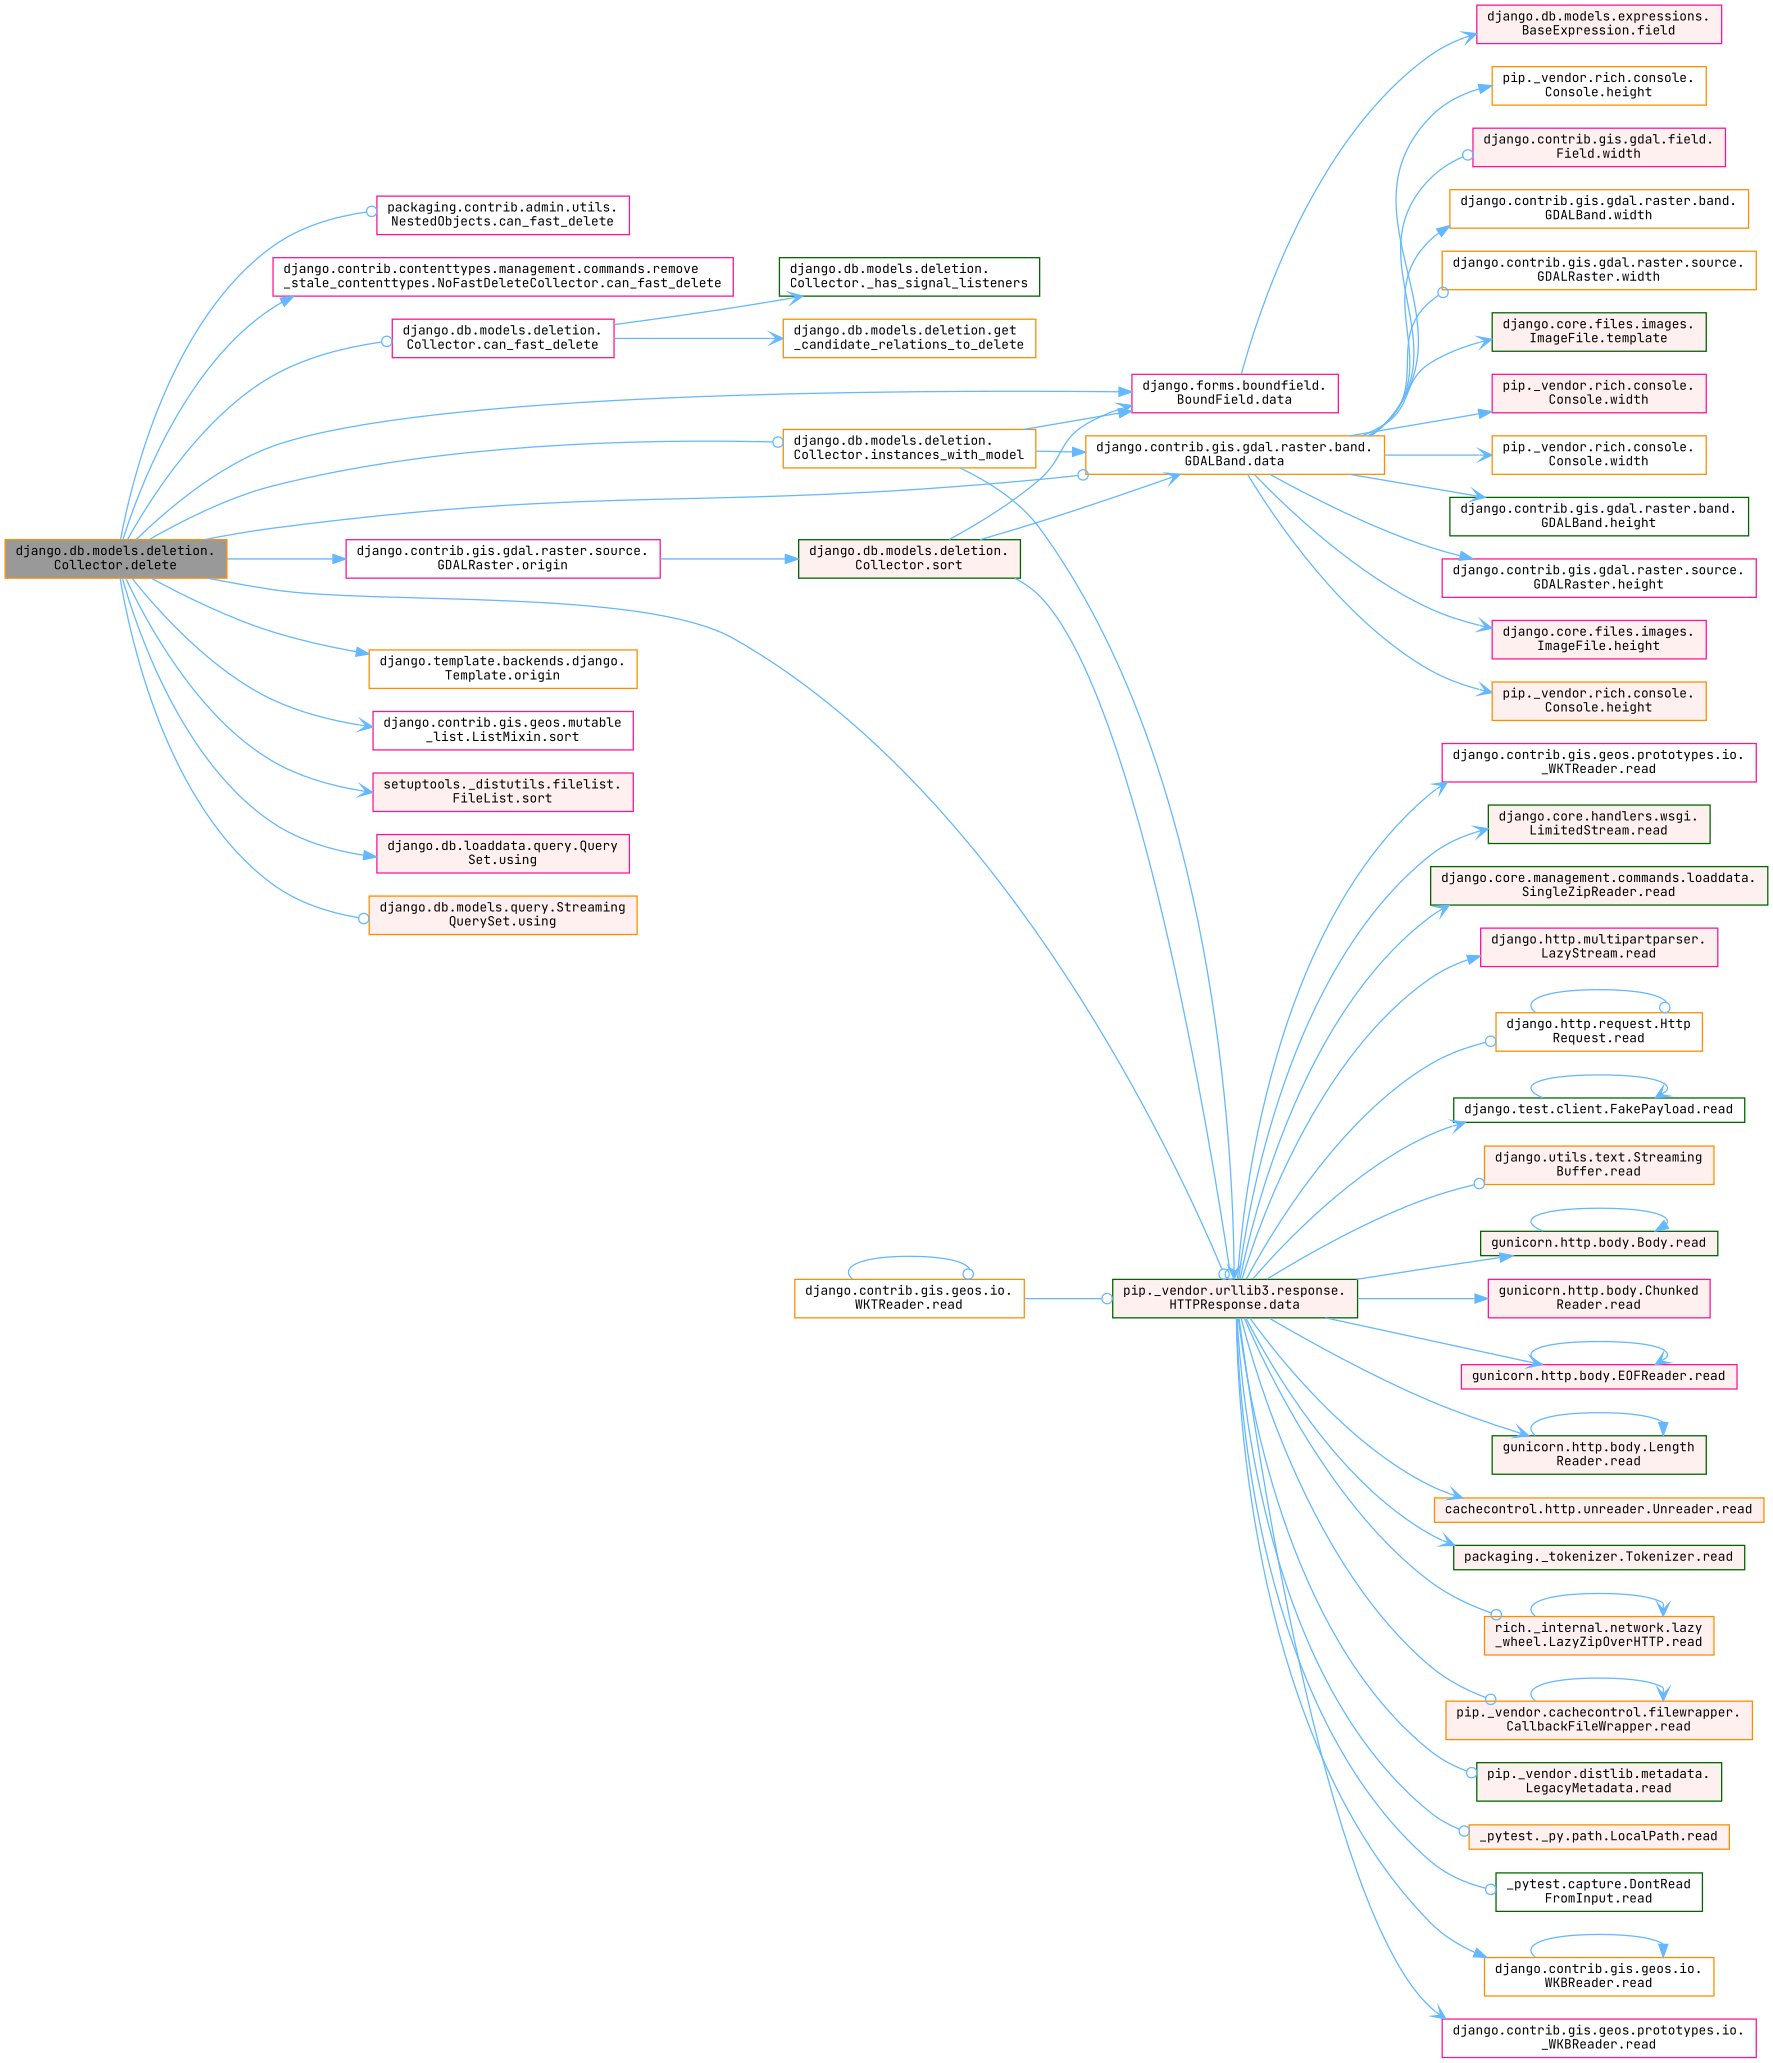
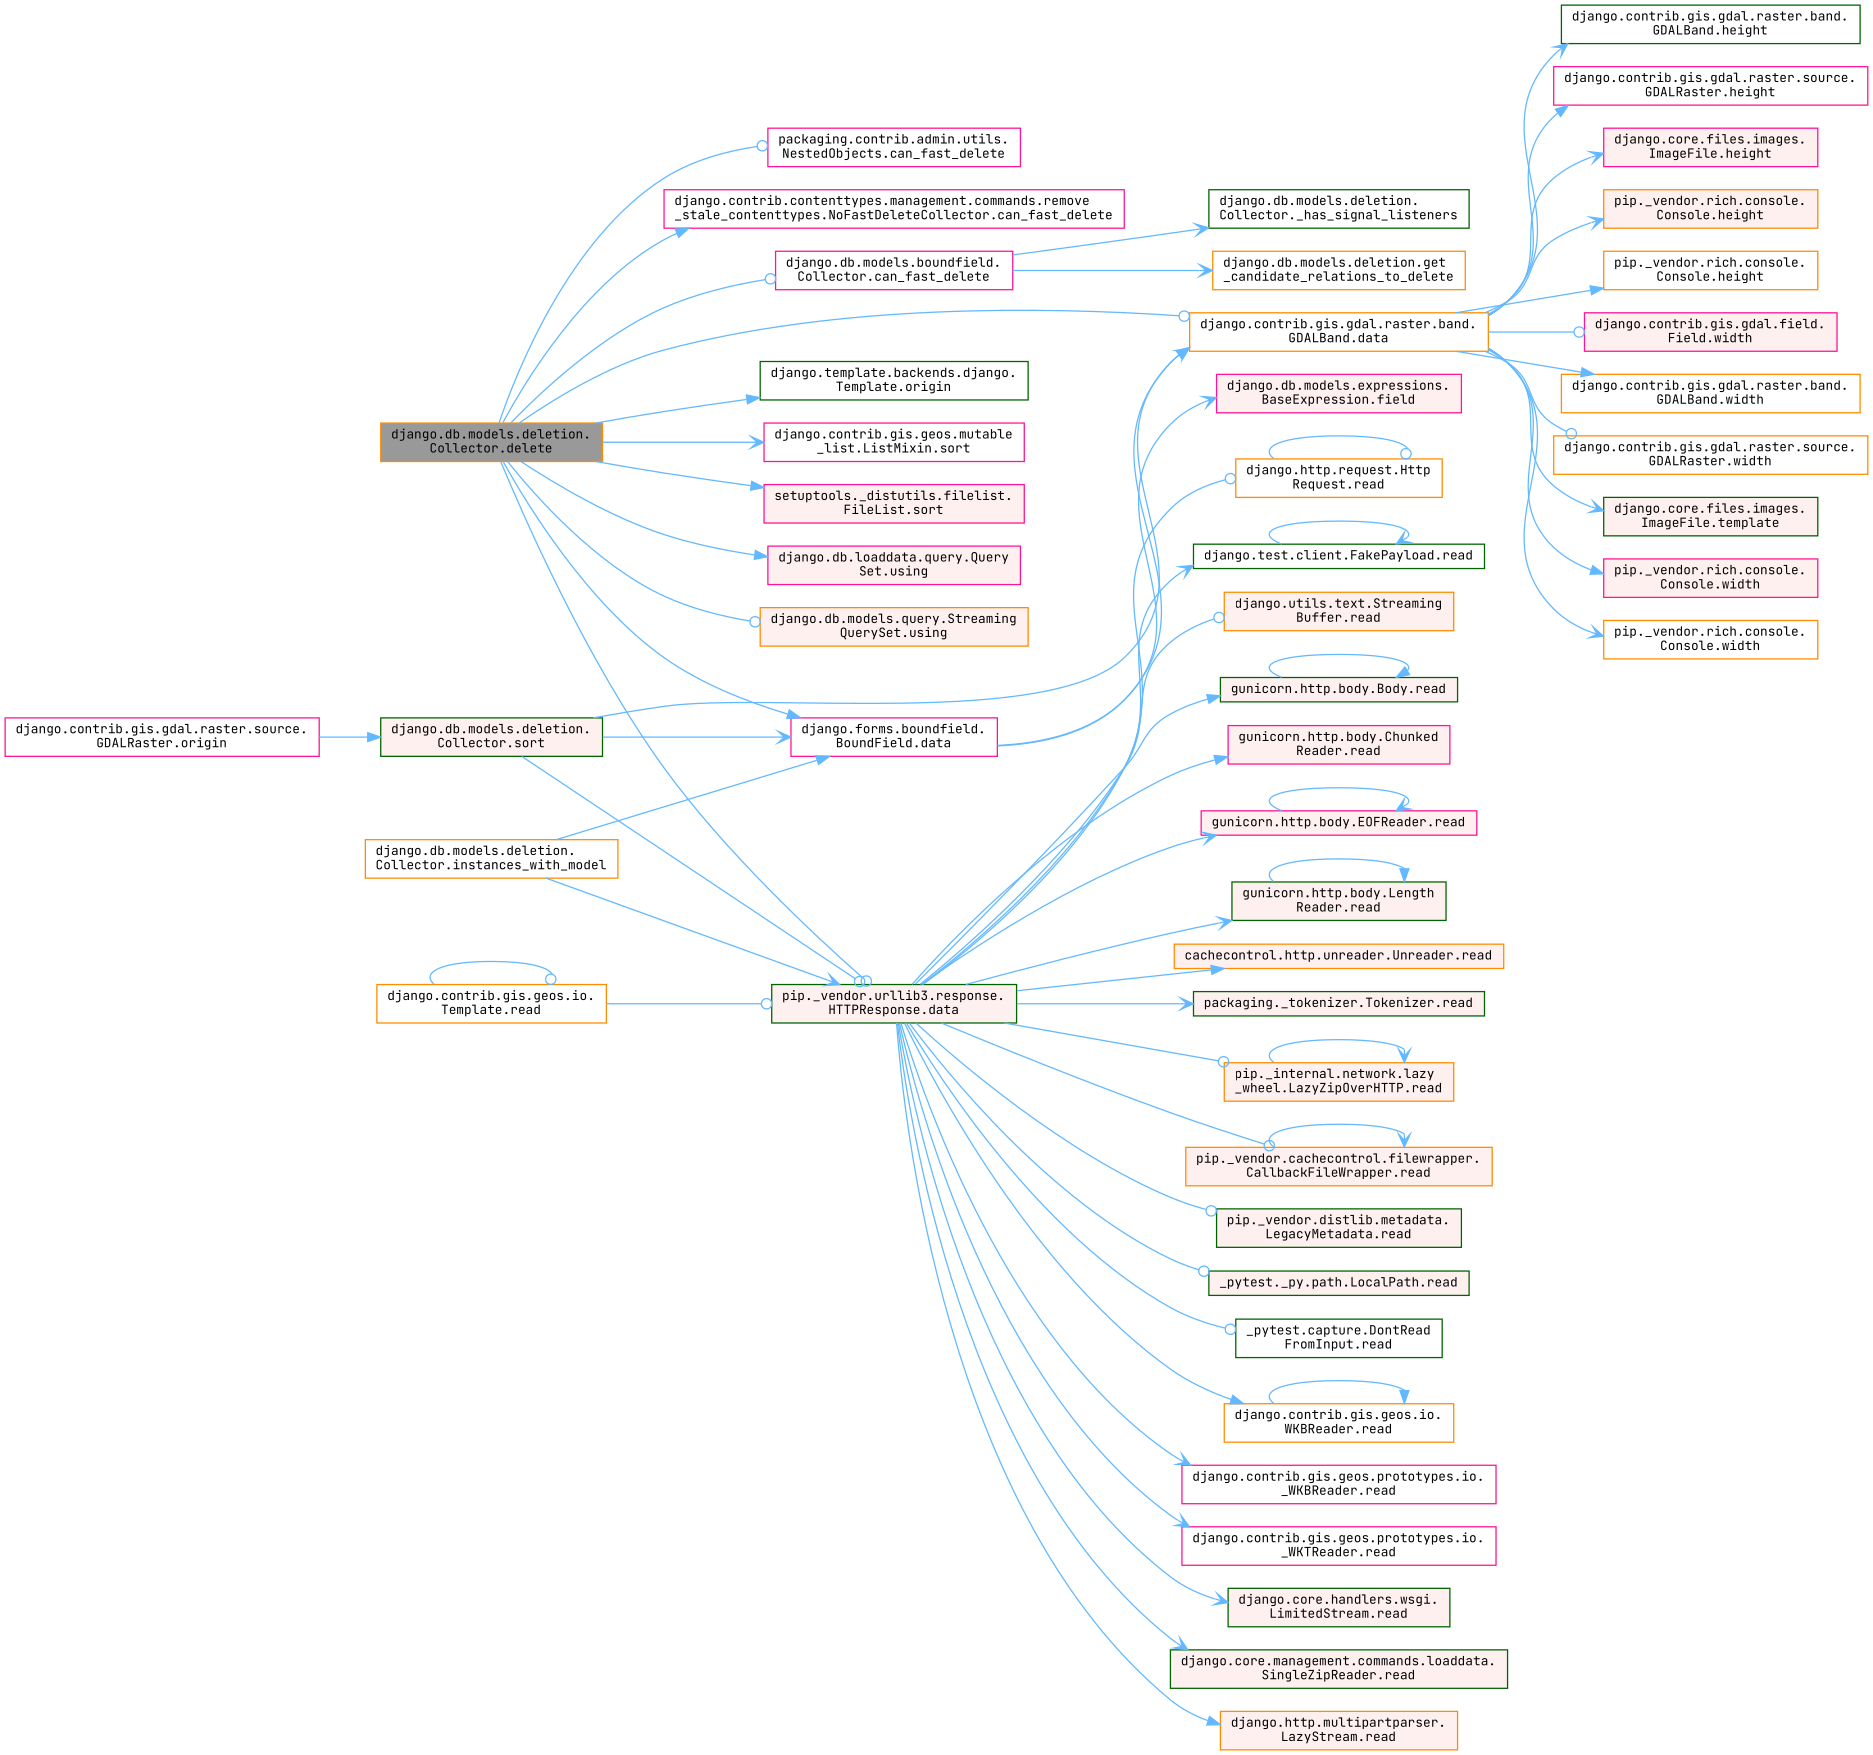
node "django.db.models.deletion. Collector.can_fast_delete": label "django.db.models.deletion. Collector.can_fast_delete" -> "django.db.models.boundfield. Collector.can_fast_delete"
edge "django.db.models.deletion. Collector.instances_with_model" -> "django.contrib.gis.gdal.raster.band. GDALBand.data": now "django.forms.boundfield. BoundField.data" -> "django.contrib.gis.gdal.raster.band. GDALBand.data"
edge "django.db.models.deletion. Collector.delete" -> "django.db.models.deletion. Collector.instances_with_model": removed
edge "django.db.models.deletion. Collector.delete" -> "django.contrib.gis.gdal.raster.source. GDALRaster.origin": removed
node "django.template.backends.django. Template.origin": color darkorange -> darkgreen
edge "django.db.models.deletion. Collector.delete" -> "setuptools._distutils.filelist. FileList.sort": arrowhead vee -> normal
node "django.http.multipartparser. LazyStream.read": color deeppink -> darkorange
node "django.contrib.gis.geos.io. WKTReader.read": label "django.contrib.gis.geos.io. WKTReader.read" -> "django.contrib.gis.geos.io. Template.read"
edge "pip._vendor.urllib3.response. HTTPResponse.data" -> "cachecontrol.http.unreader.Unreader.read": arrowhead vee -> normal
node "rich._internal.network.lazy _wheel.LazyZipOverHTTP.read": label "rich._internal.network.lazy _wheel.LazyZipOverHTTP.read" -> "pip._internal.network.lazy _wheel.LazyZipOverHTTP.read"
node "_pytest._py.path.LocalPath.read": color darkorange -> darkgreen
